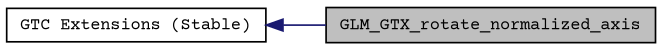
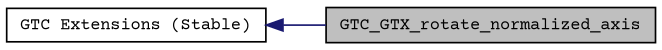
node "GLM_GTX_rotate_normalized_axis": label "GLM_GTX_rotate_normalized_axis" -> "GTC_GTX_rotate_normalized_axis"
